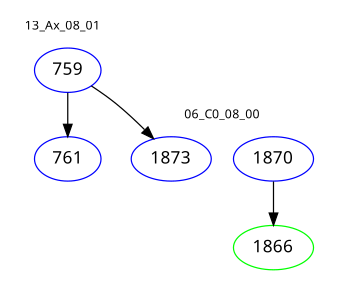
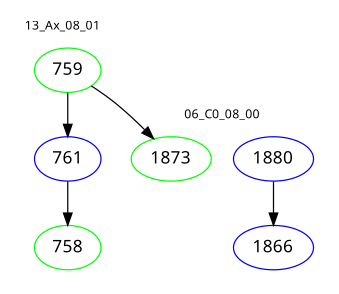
node "759": color blue -> green
node "1873": color blue -> green
node "1870": label "1870" -> "1880"
node "758": added
node "1866": color green -> blue
